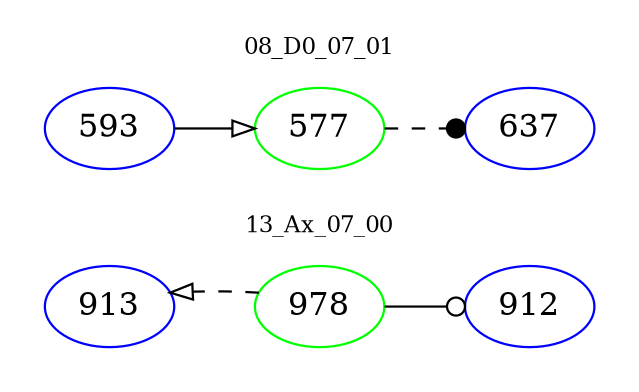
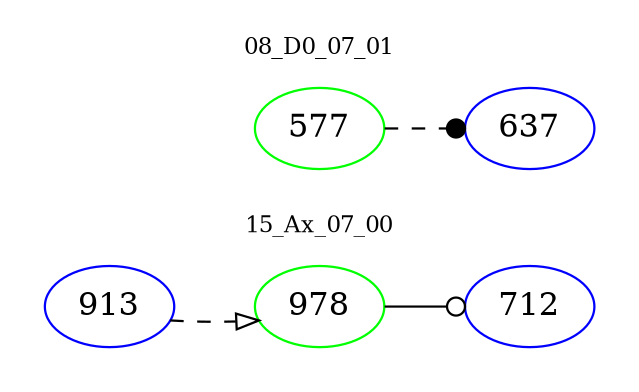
node "593": removed
cluster "13_Ax_07_00": label "13_Ax_07_00" -> "15_Ax_07_00"
edge "978" -> "913": reversed
node "912": label "912" -> "712"
